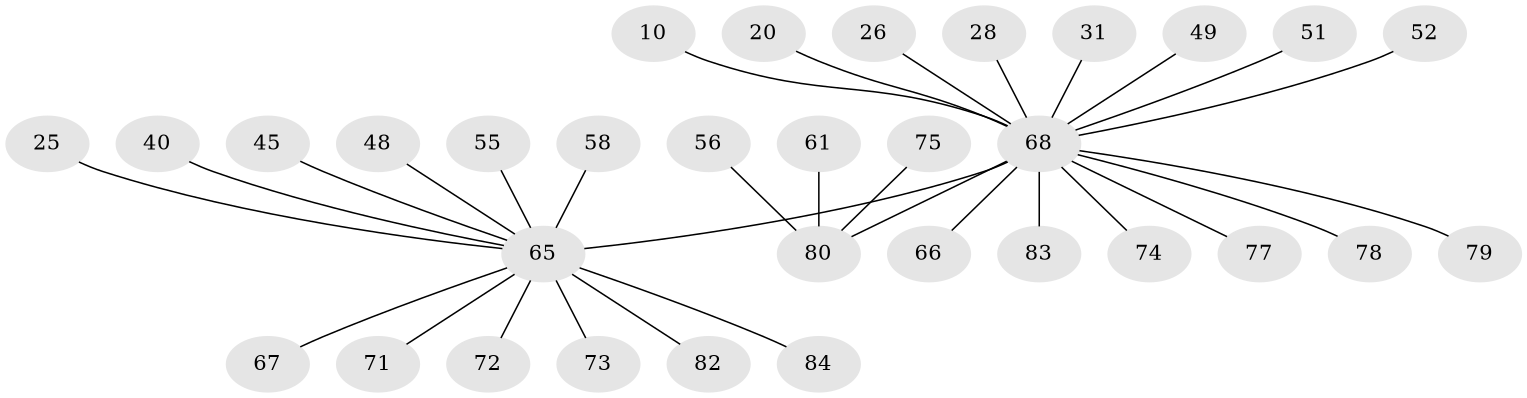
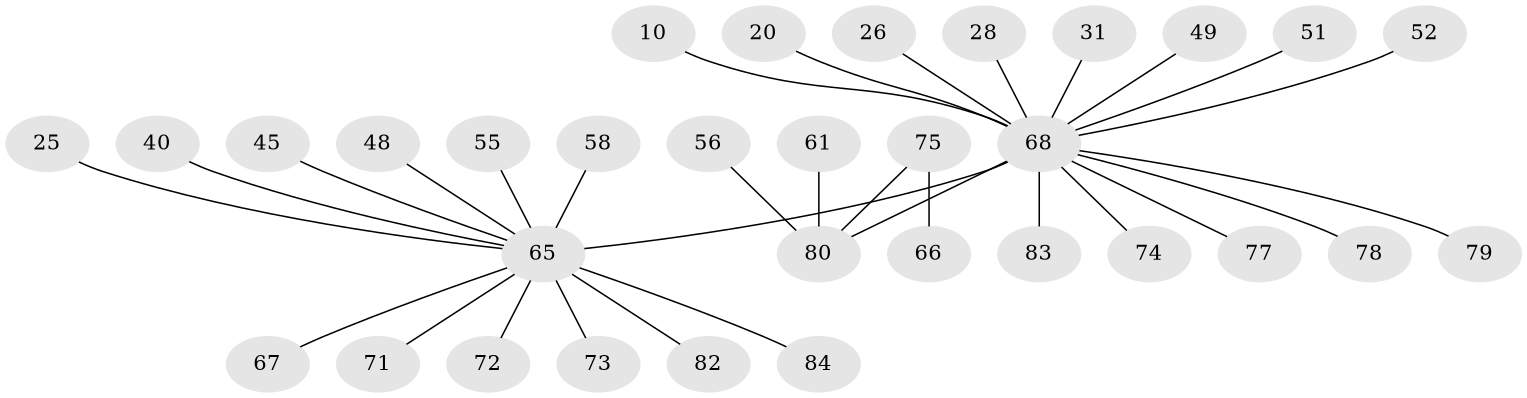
edge "68" -- "66": now "75" -- "66"
